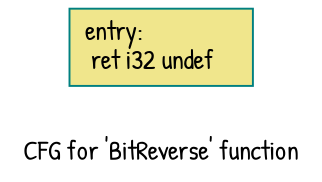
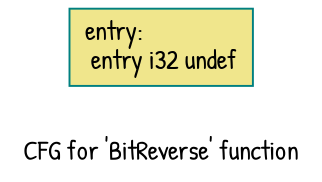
node "entry:": text "ret i32 undef" -> "entry i32 undef"
